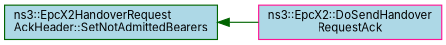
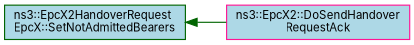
node "ns3::EpcX2HandoverRequest AckHeader::SetNotAdmittedBearers": label "ns3::EpcX2HandoverRequest AckHeader::SetNotAdmittedBearers" -> "ns3::EpcX2HandoverRequest EpcX::SetNotAdmittedBearers"
